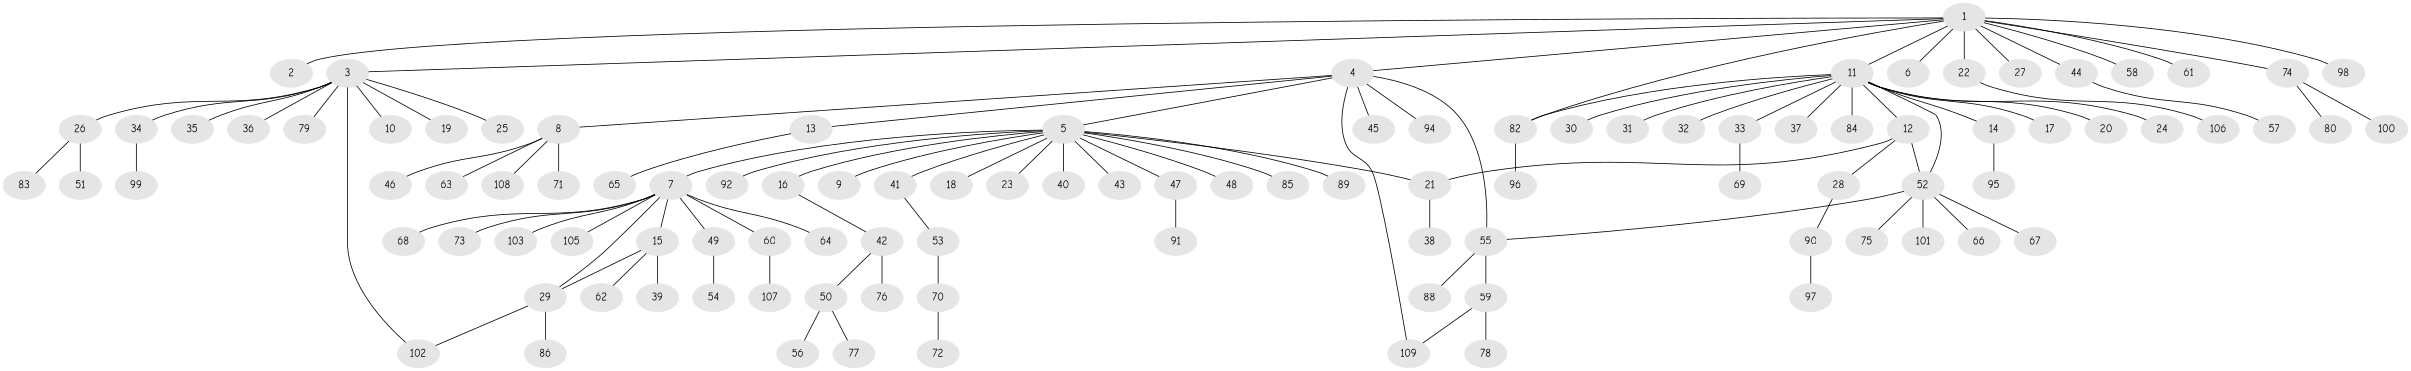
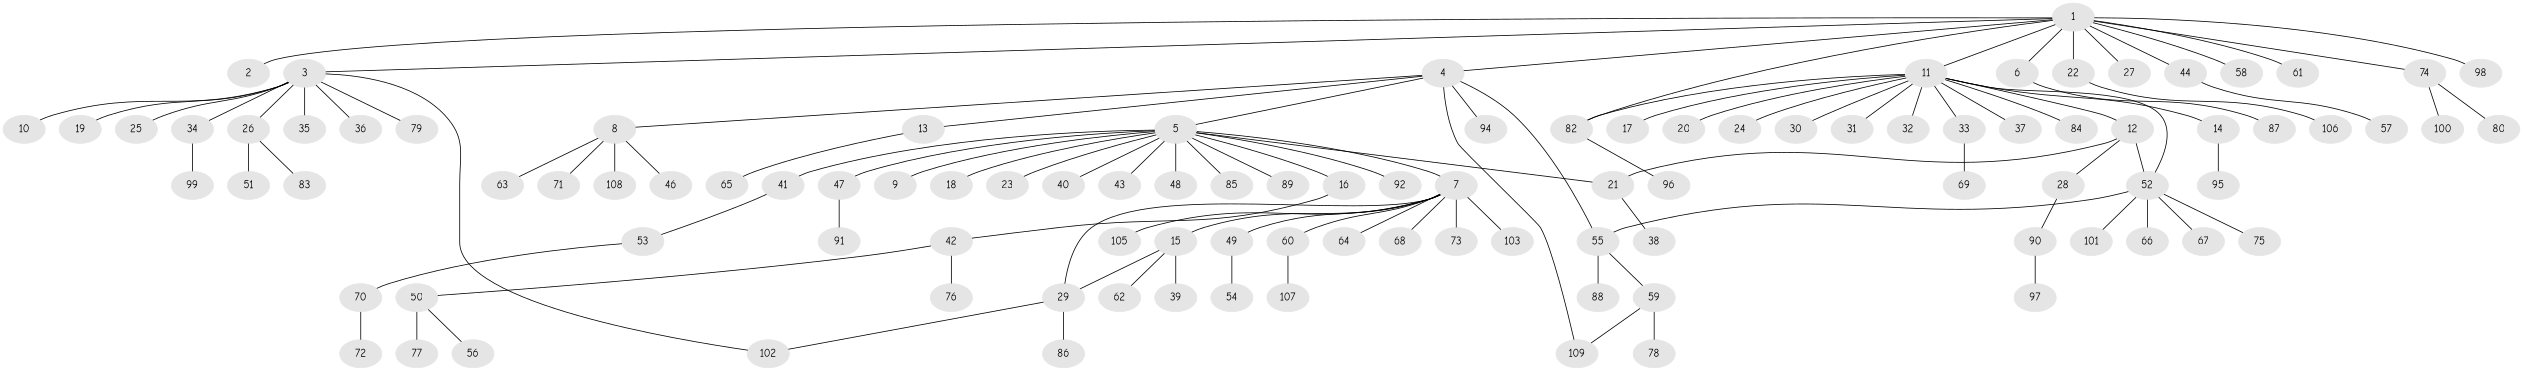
node "45": removed
node "87": added
